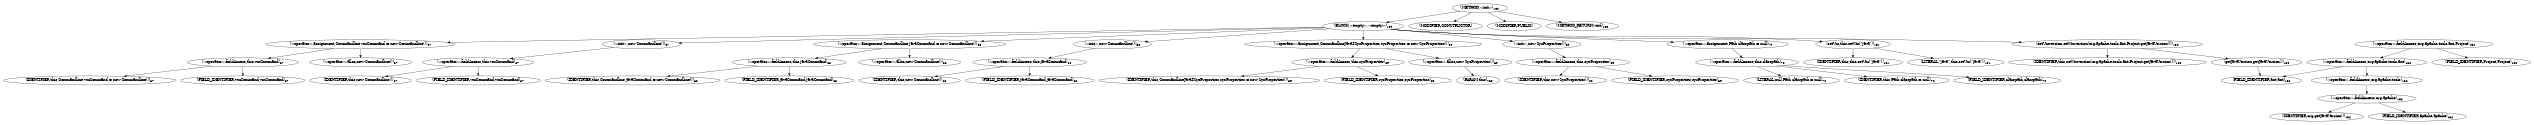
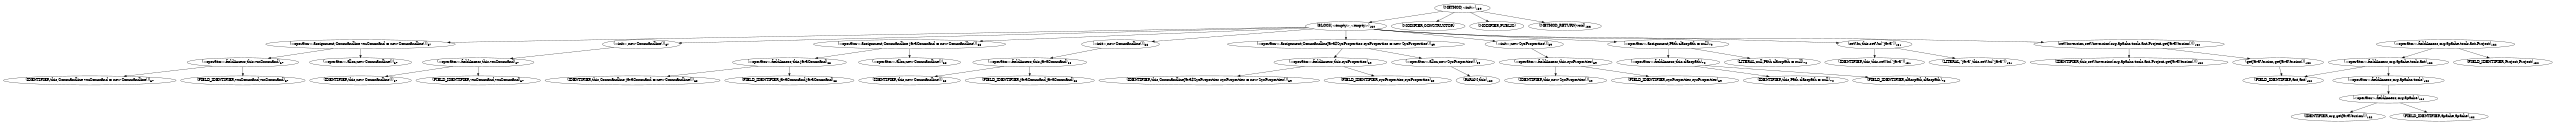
edge "(<operator>.fieldAccess,this.classpath)" -> "(LITERAL,null,Path classpath = null)": now "(<operator>.assignment,Path classpath = null)" -> "(LITERAL,null,Path classpath = null)"
node "(PARAM,this)": text "730" -> "130"
